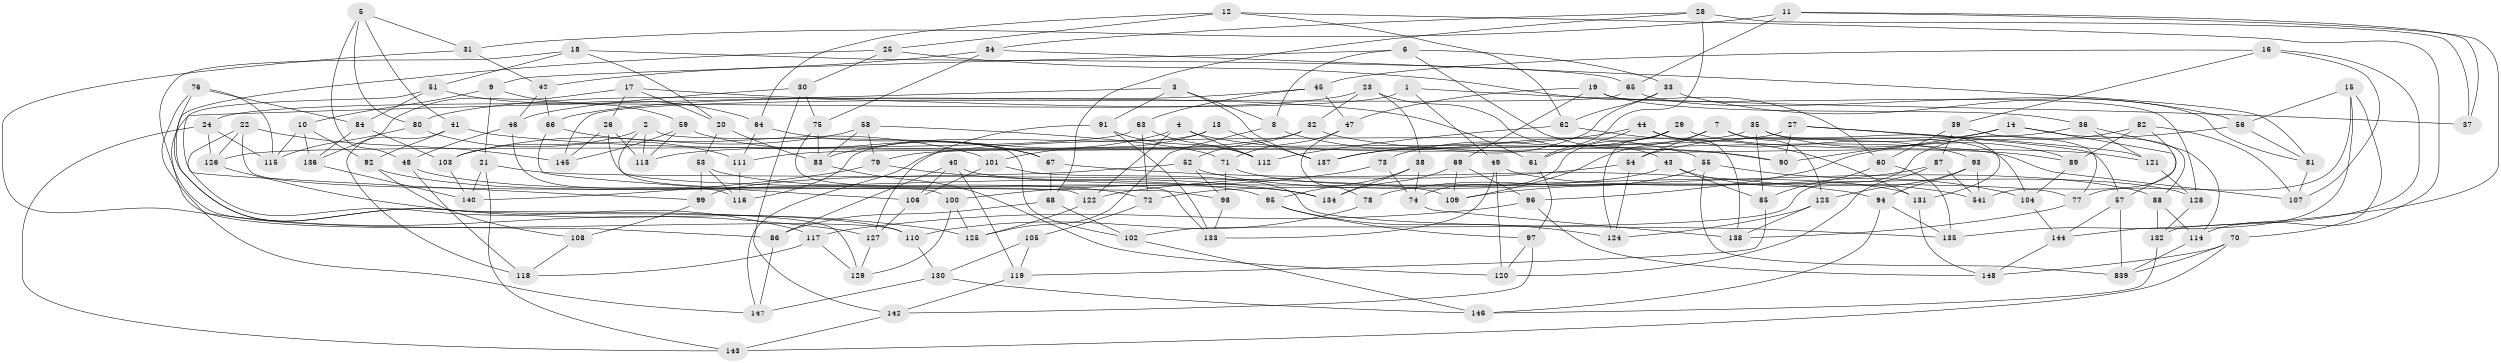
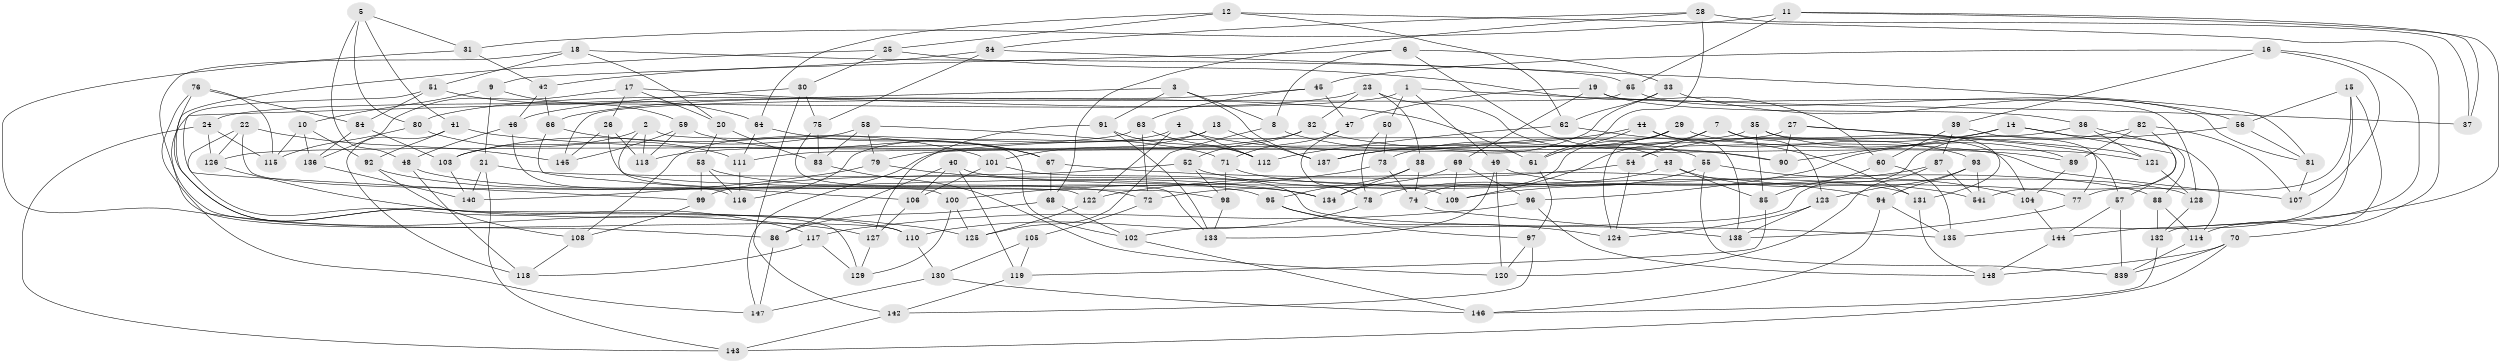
node "50": added
edge "4" -- "83": now "4" -- "108"
